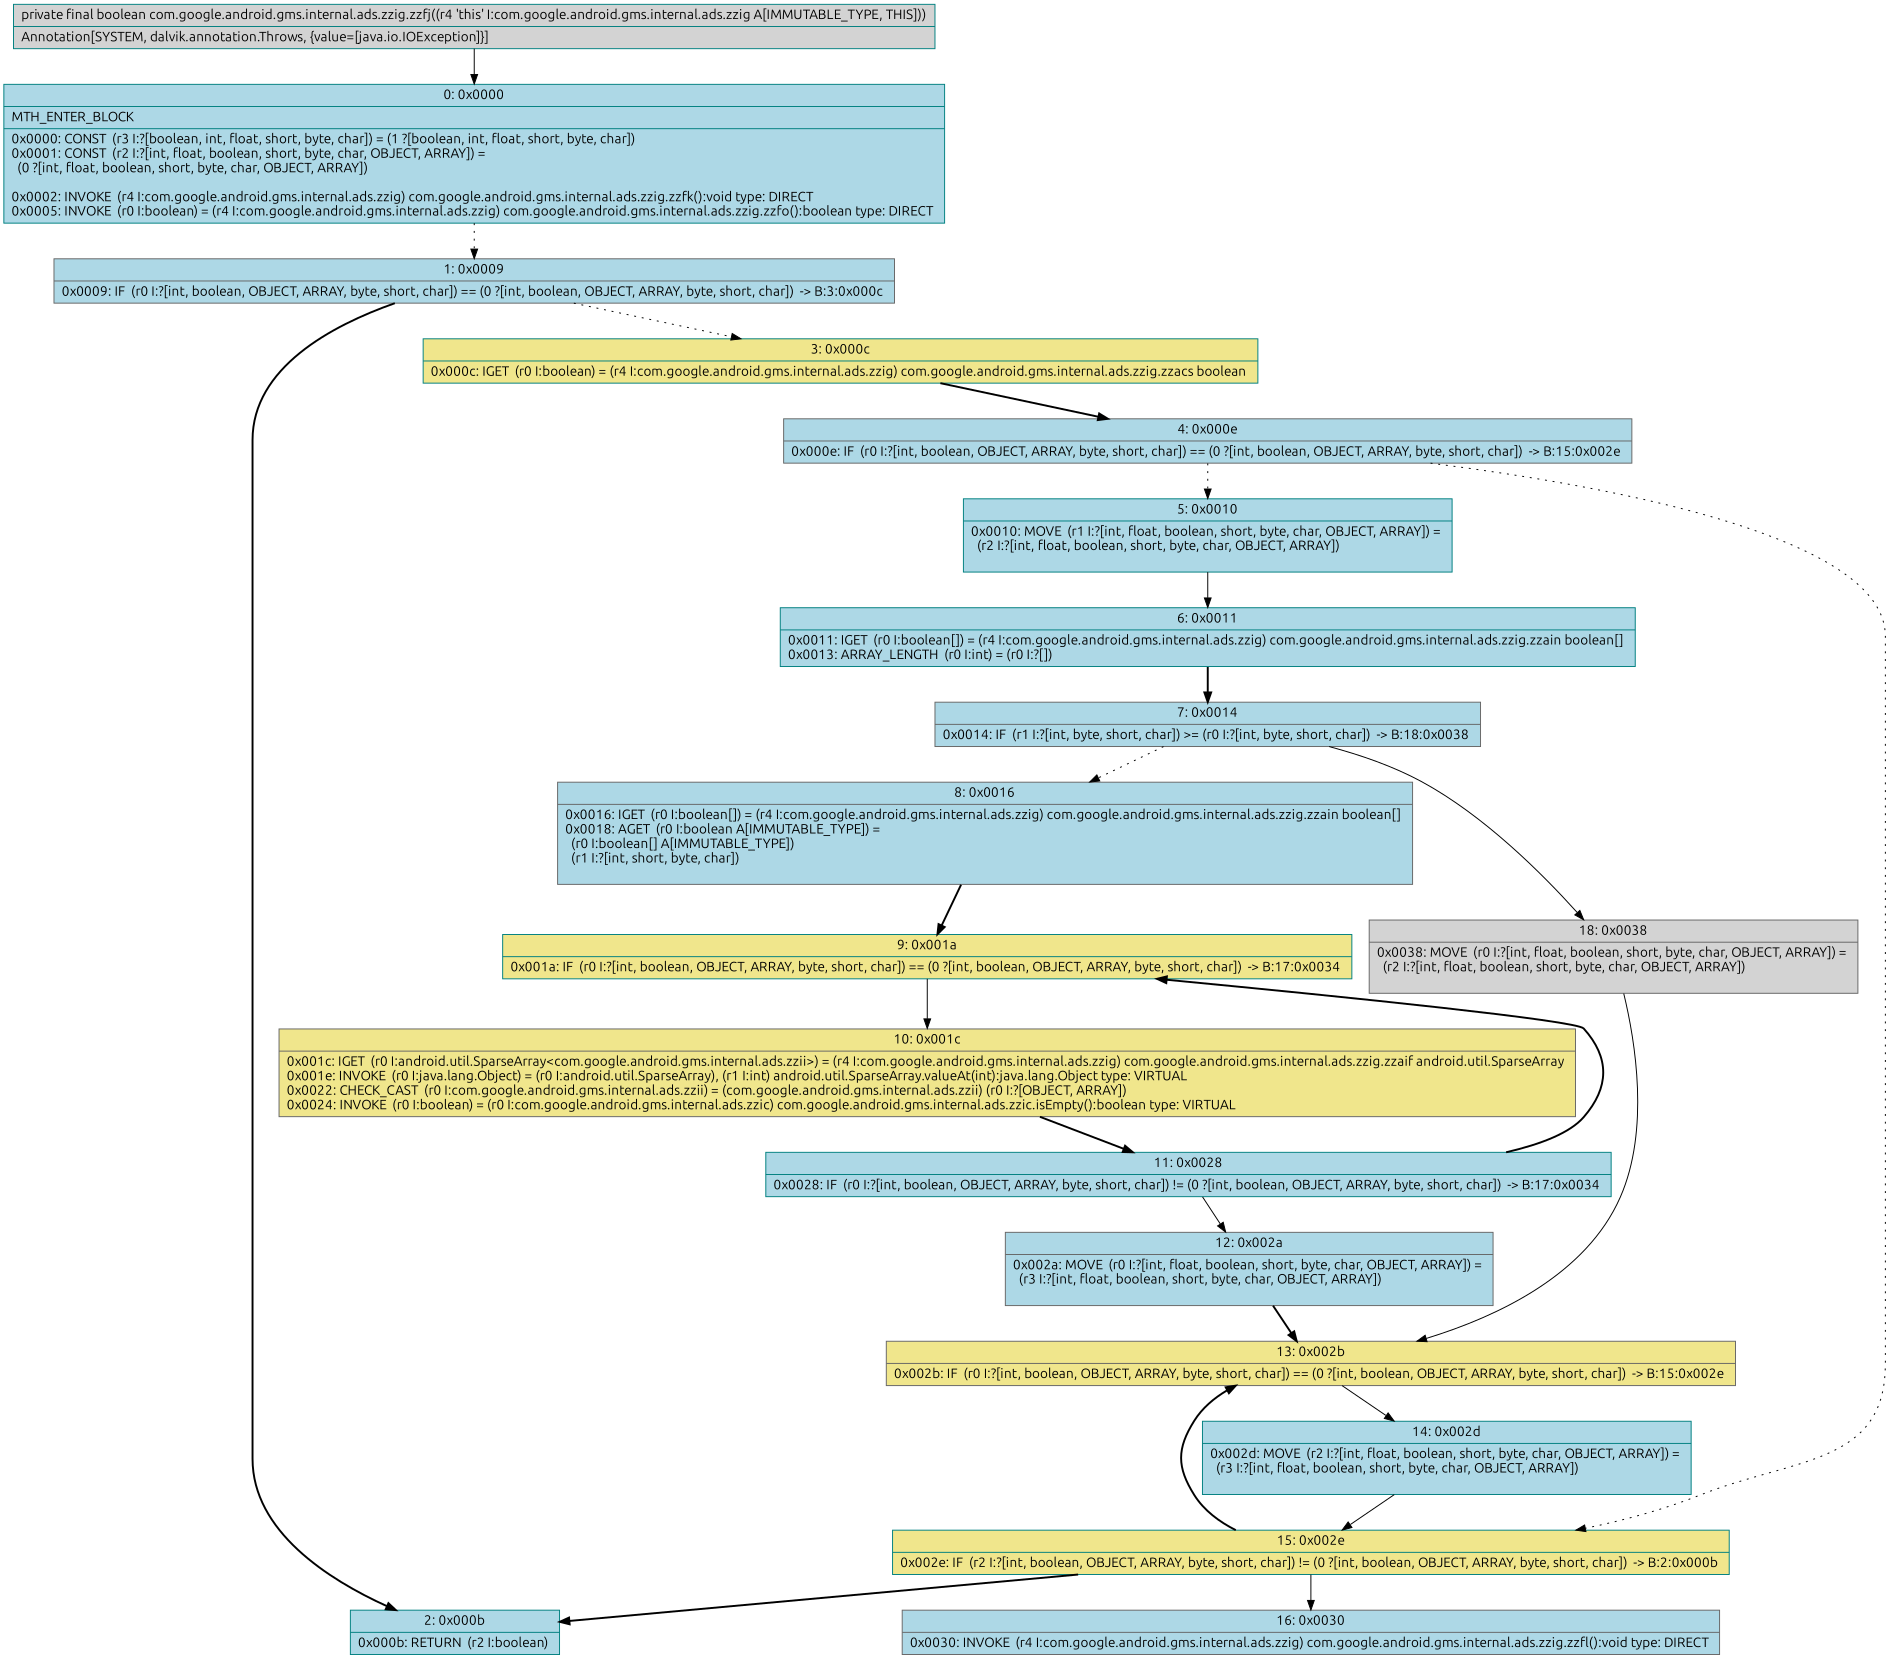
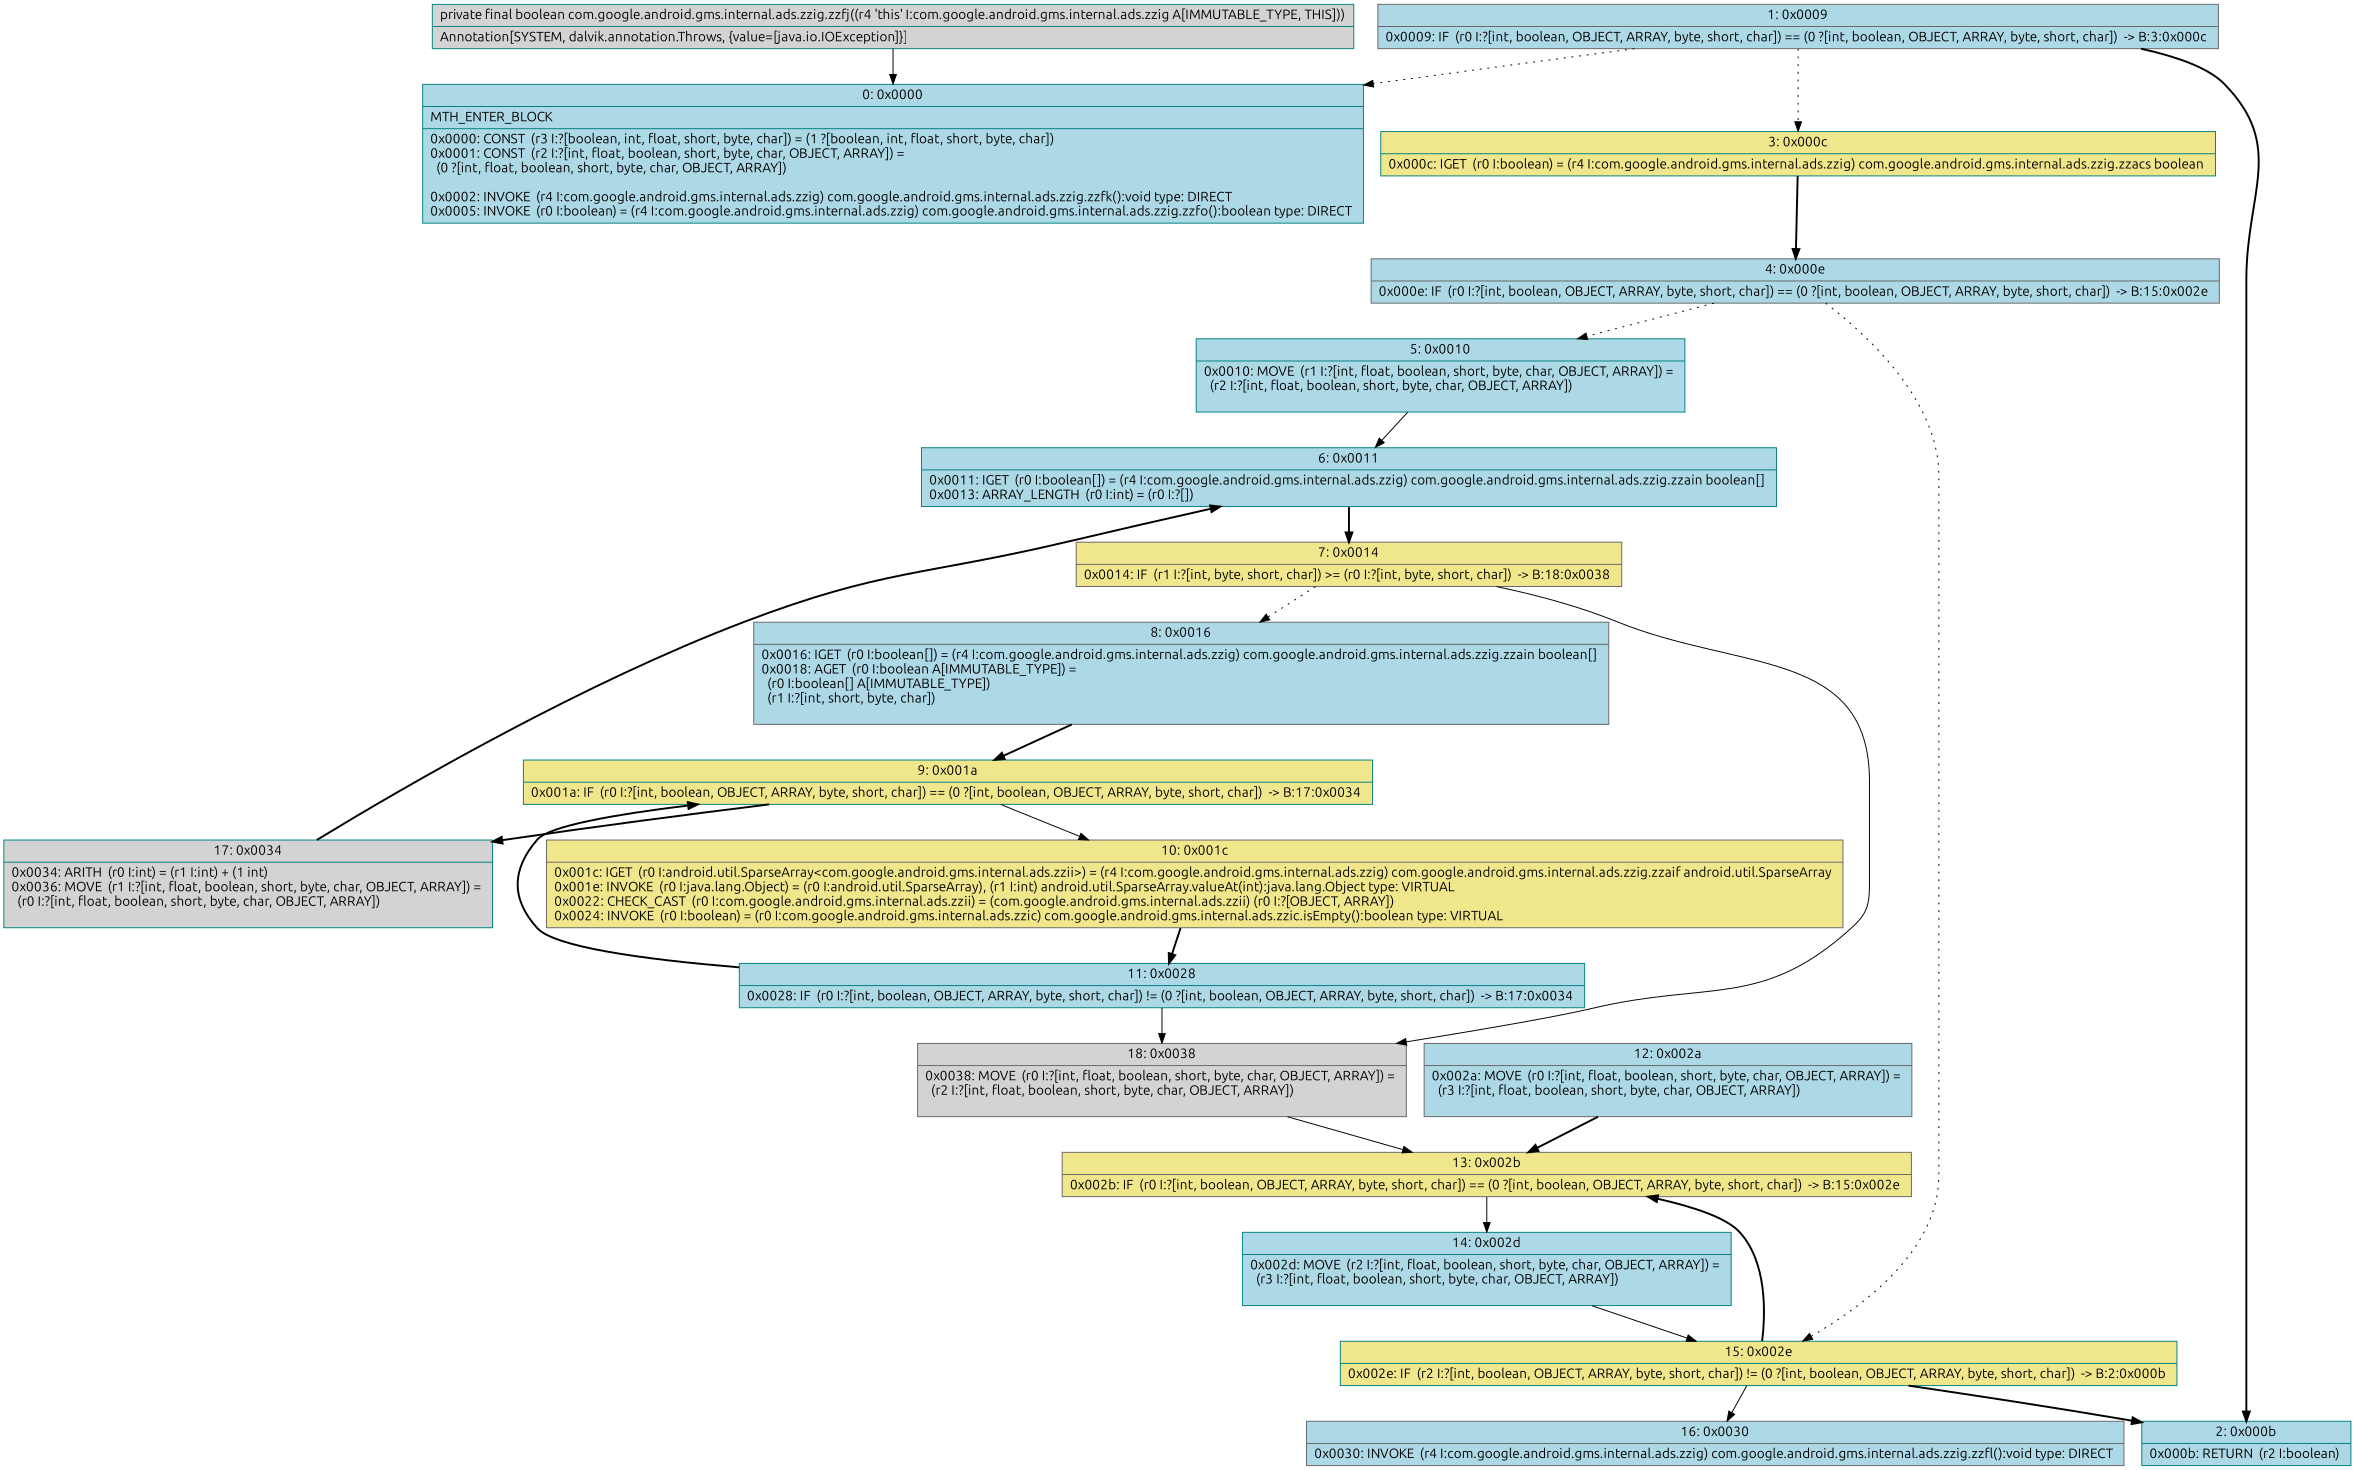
edge "0: 0x0000" -> "1: 0x0009": reversed
node "7: 0x0014": fillcolor lightblue -> khaki
node "17: 0x0034": added
edge "11: 0x0028" -> "12: 0x002a": now "11: 0x0028" -> "18: 0x0038"
